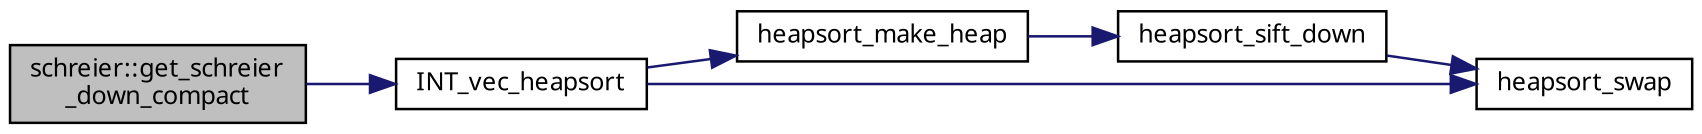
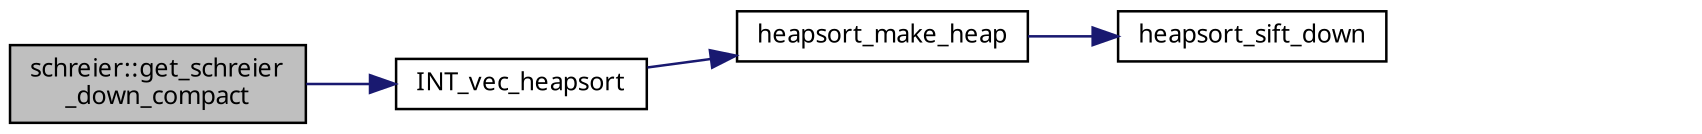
node "heapsort_swap": removed
